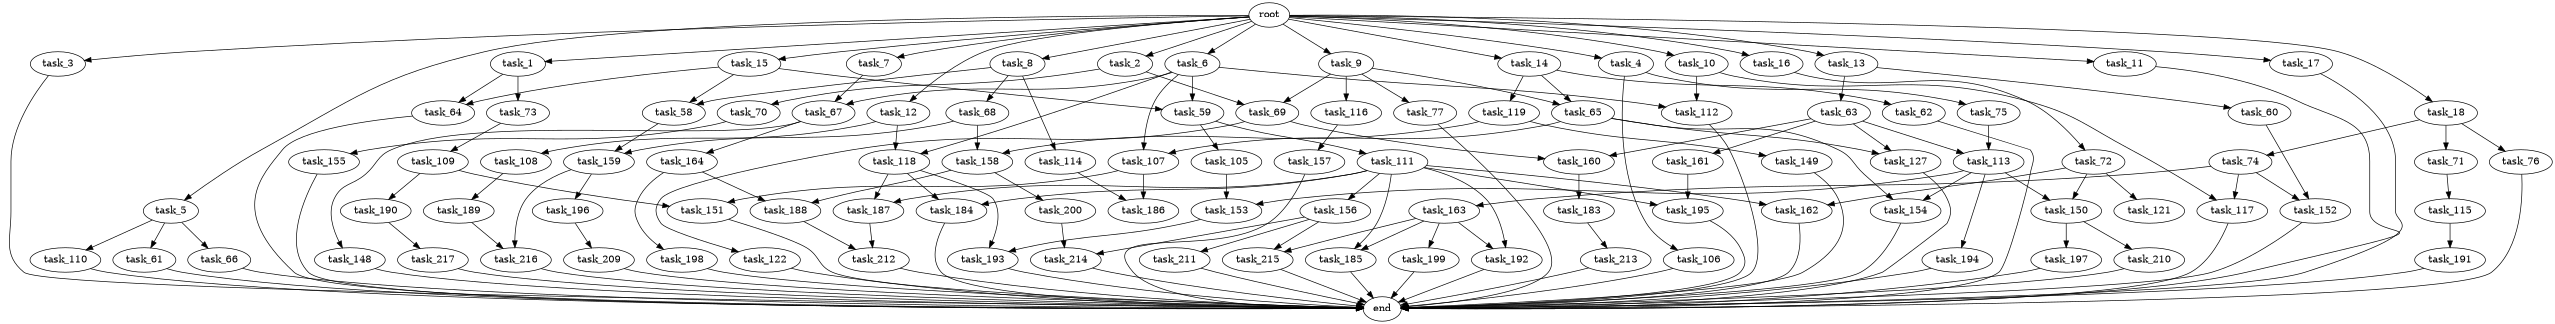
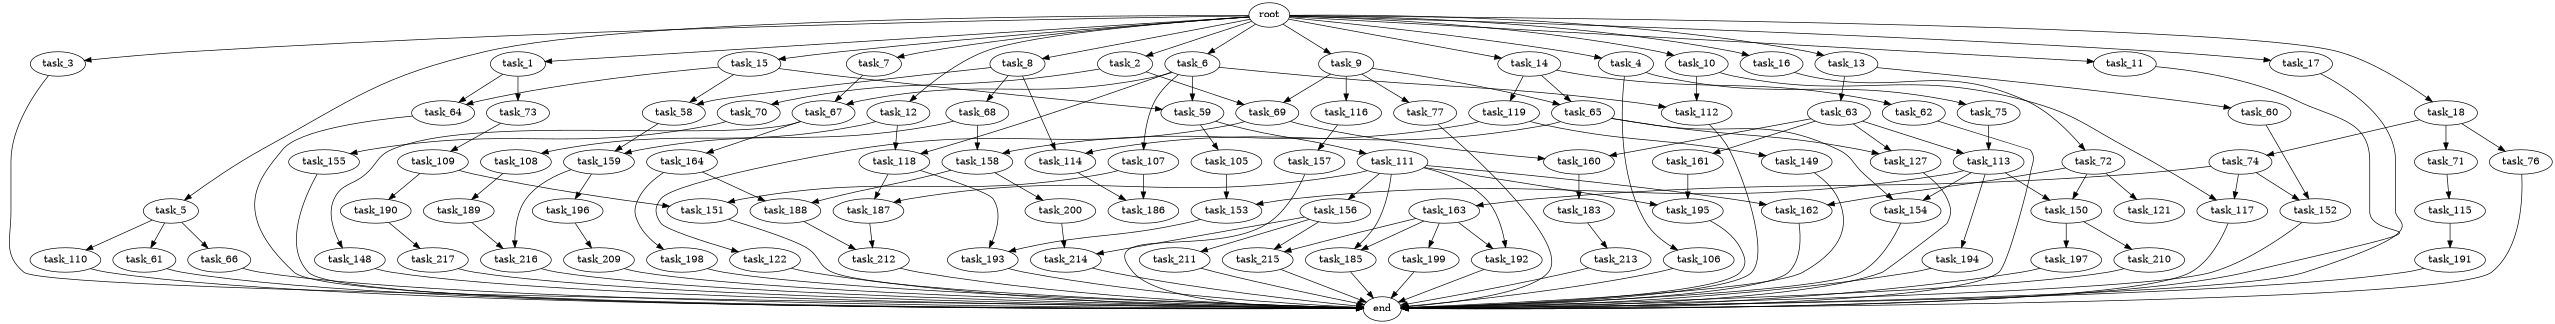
edge "task_65" -> "task_107": now "task_65" -> "task_114"
node "task_184": removed
